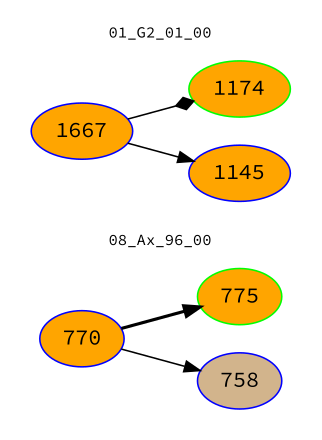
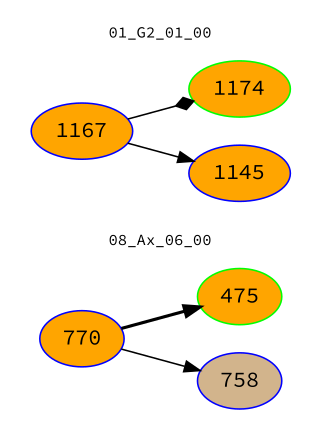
node "1667": label "1667" -> "1167"
cluster "08_Ax_96_00": label "08_Ax_96_00" -> "08_Ax_06_00"
node "775": label "775" -> "475"
